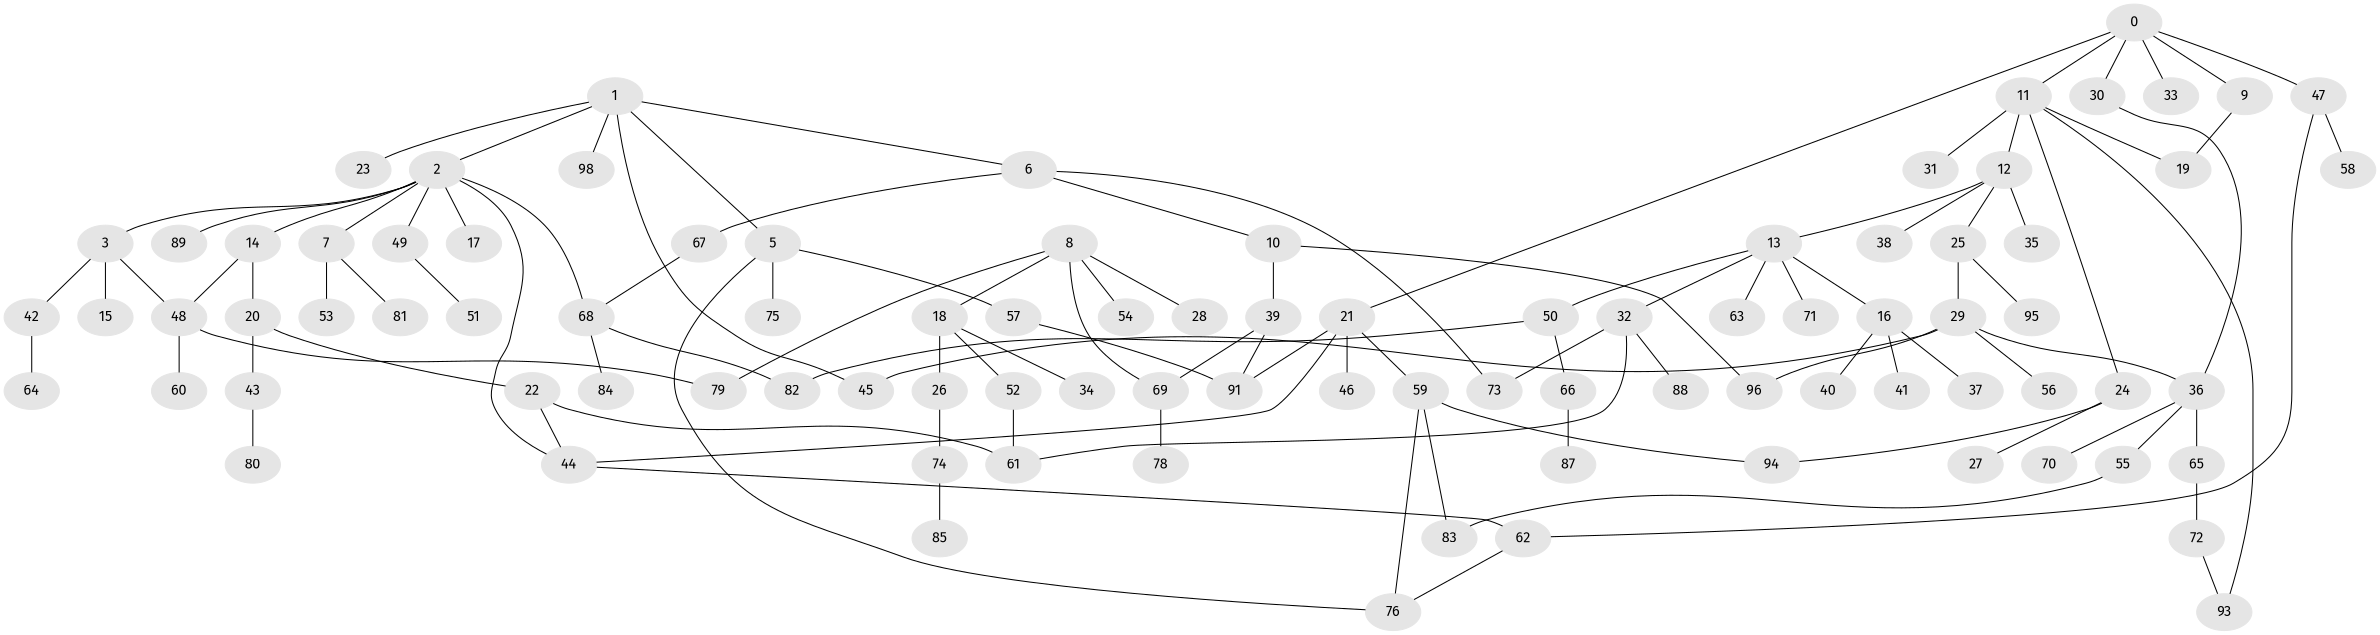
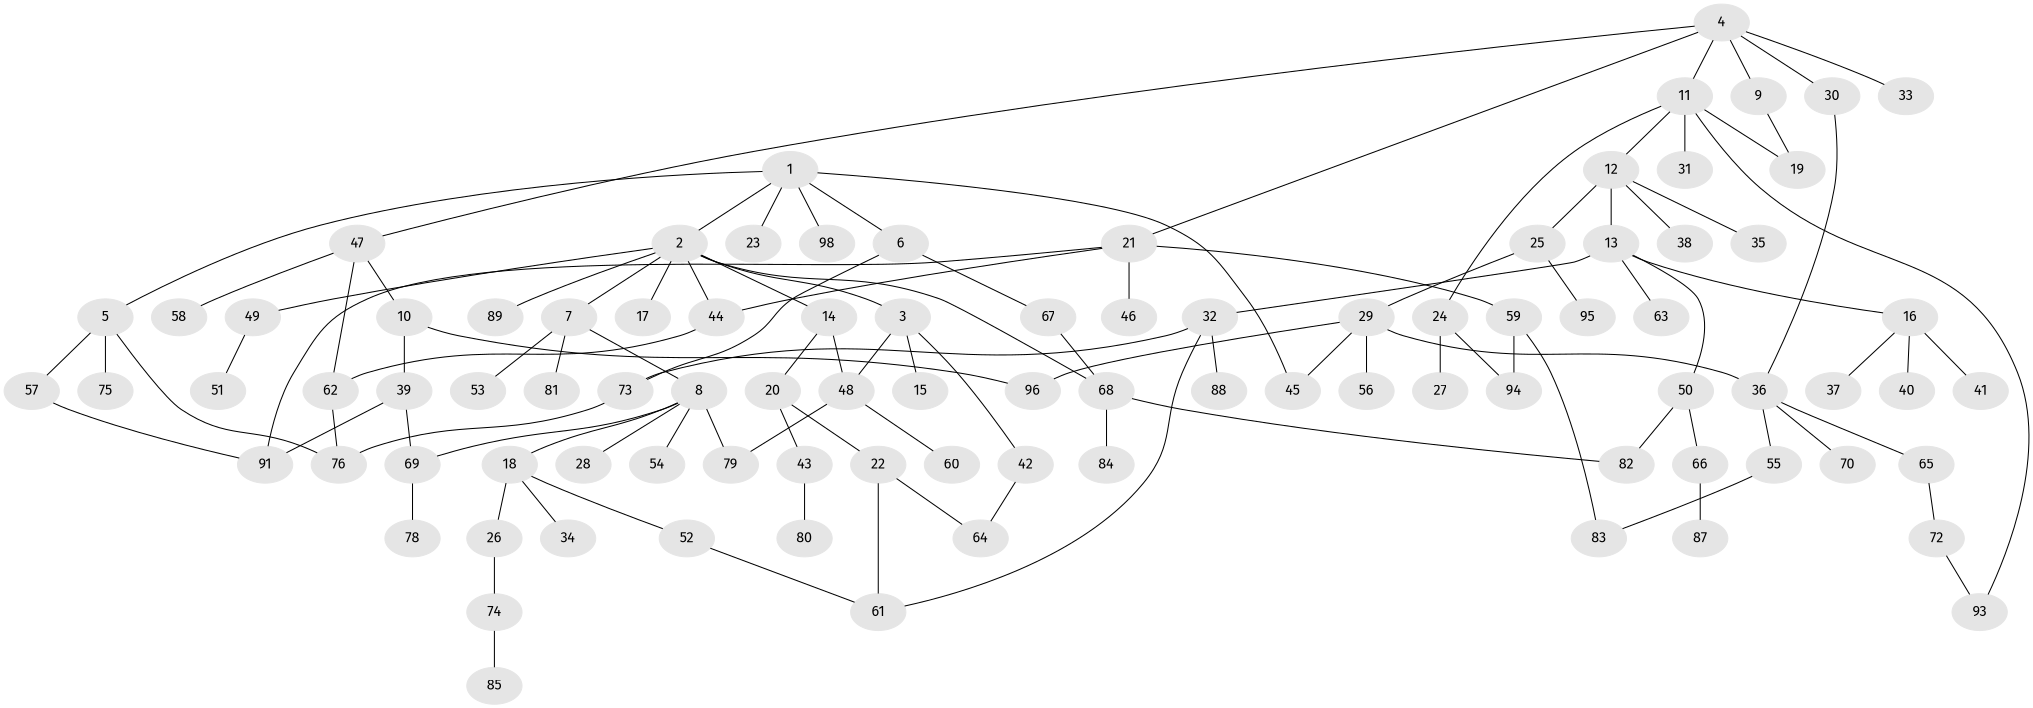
node "0": label "0" -> "4"
edge "6" -- "10": now "47" -- "10"
node "71": removed
edge "7" -- "8": added
edge "22" -- "44": now "22" -- "64"
edge "59" -- "76": now "73" -- "76"
